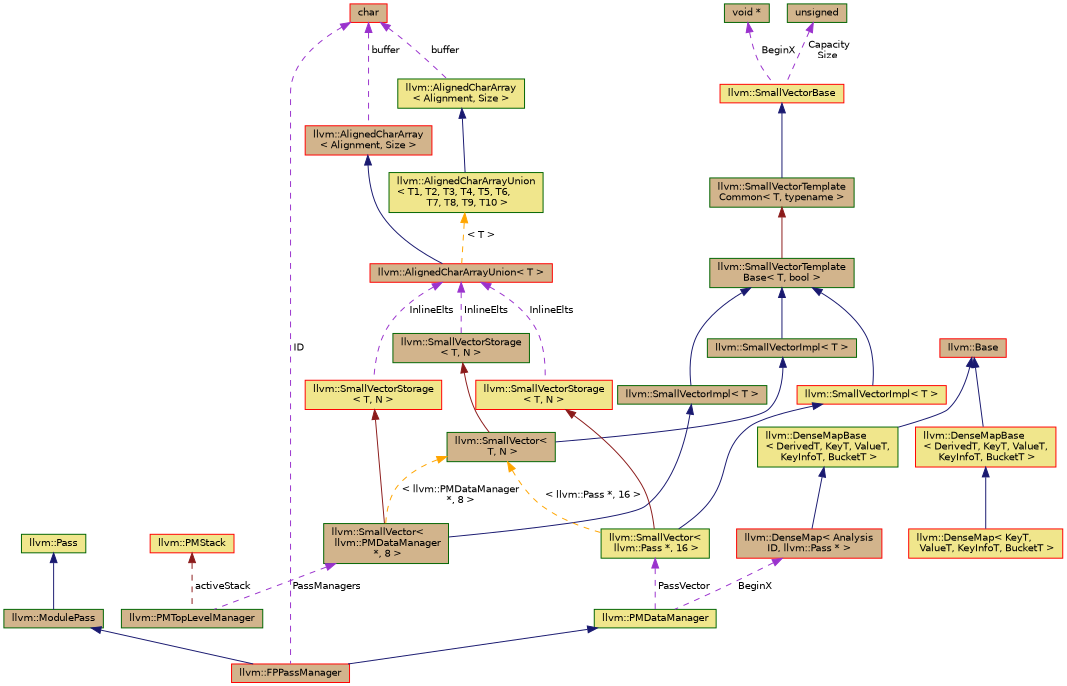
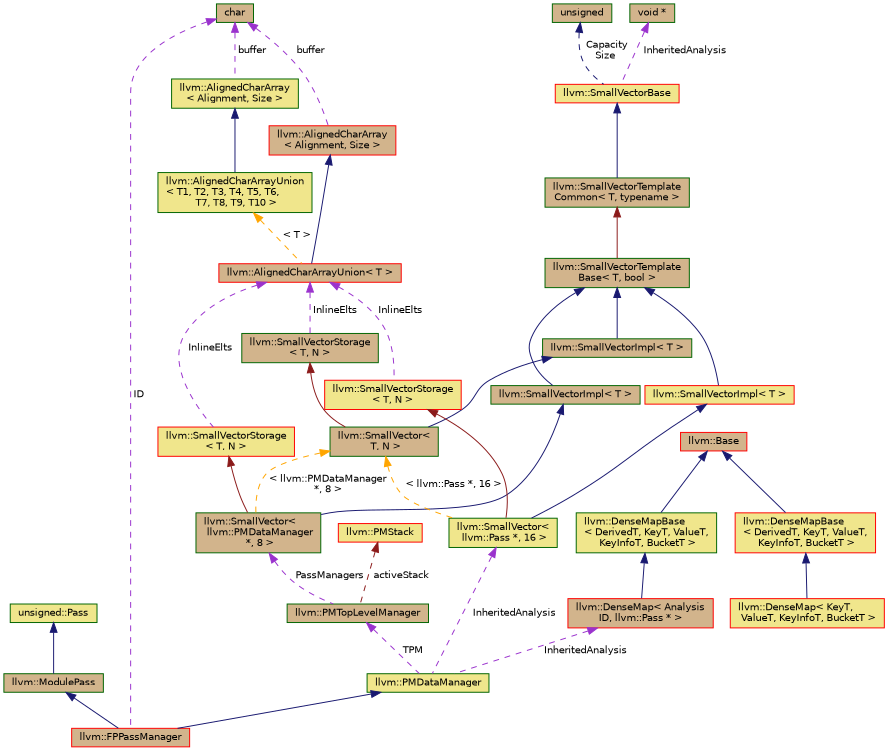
node "char": color red -> darkgreen
edge "llvm::SmallVectorBase" -> "void *": label " BeginX" -> " InheritedAnalysis"
edge "llvm::SmallVectorBase" -> "unsigned": color darkorchid3 -> midnightblue
node "llvm::Pass": label "llvm::Pass" -> "unsigned::Pass"
edge "llvm::PMDataManager" -> "llvm::SmallVector< llvm::Pass *, 16 >": label " PassVector" -> " InheritedAnalysis"
edge "llvm::PMDataManager" -> "llvm::DenseMap< Analysis ID, llvm::Pass * >": label " BeginX" -> " InheritedAnalysis"
edge "llvm::PMDataManager" -> "llvm::PMTopLevelManager": added, label "TPM"
